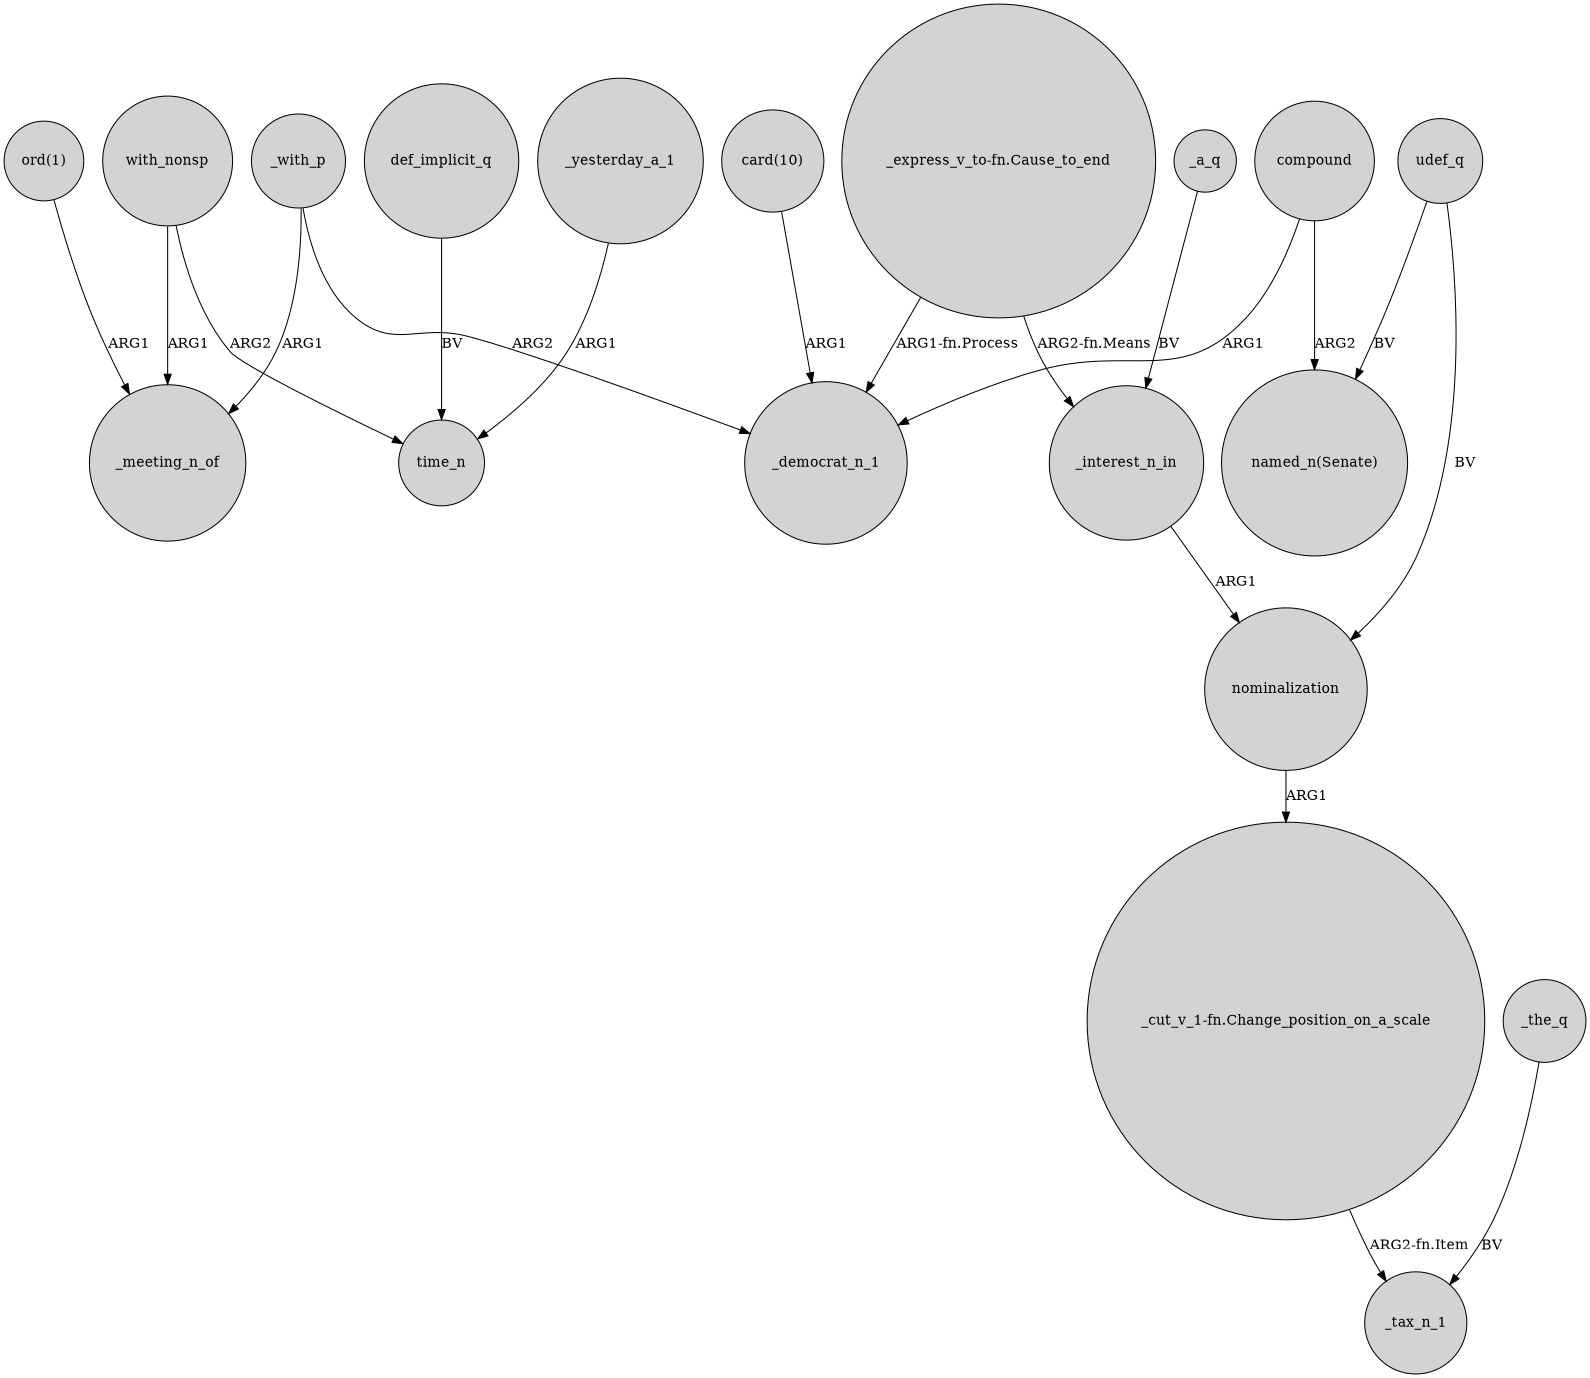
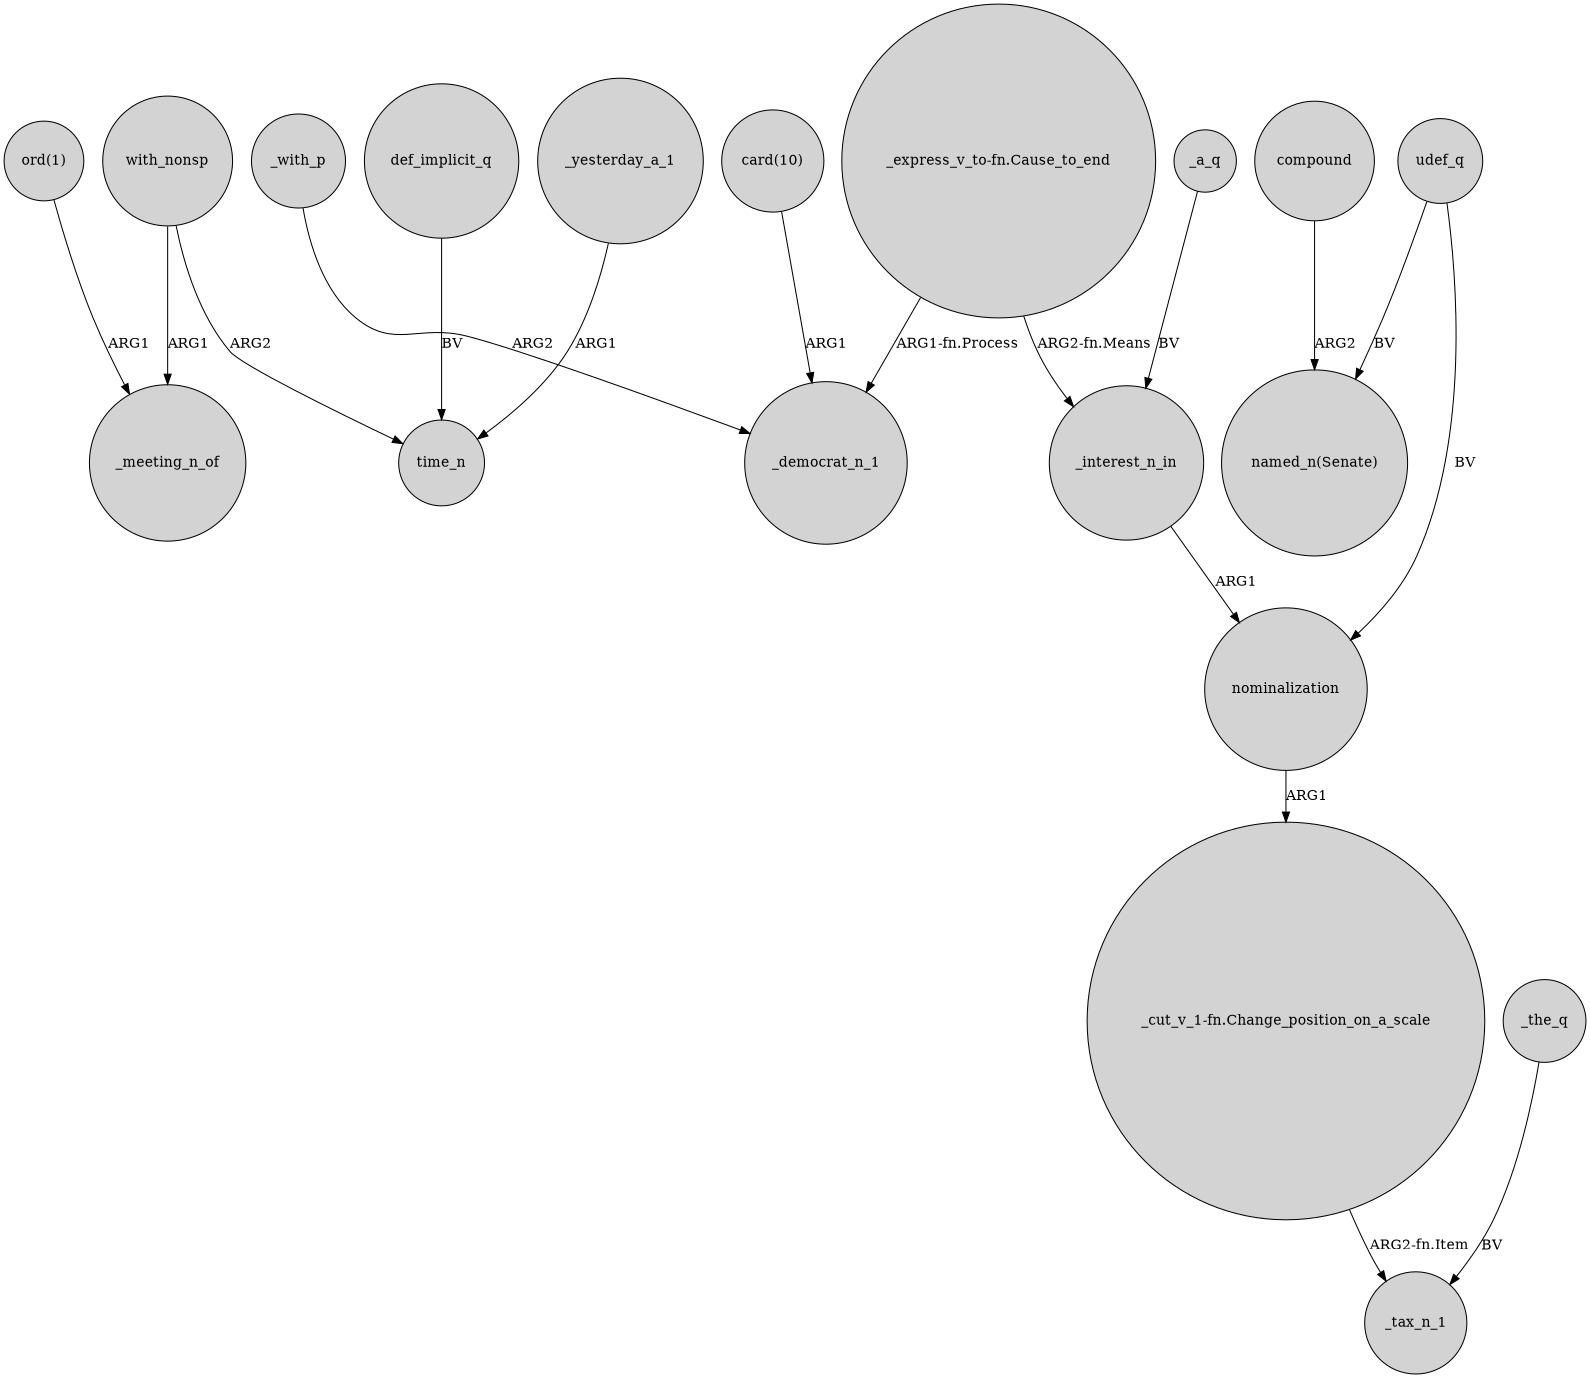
edge "_with_p" -> "_meeting_n_of": removed, label "ARG1"
edge "compound" -> "_democrat_n_1": removed, label "ARG1"
